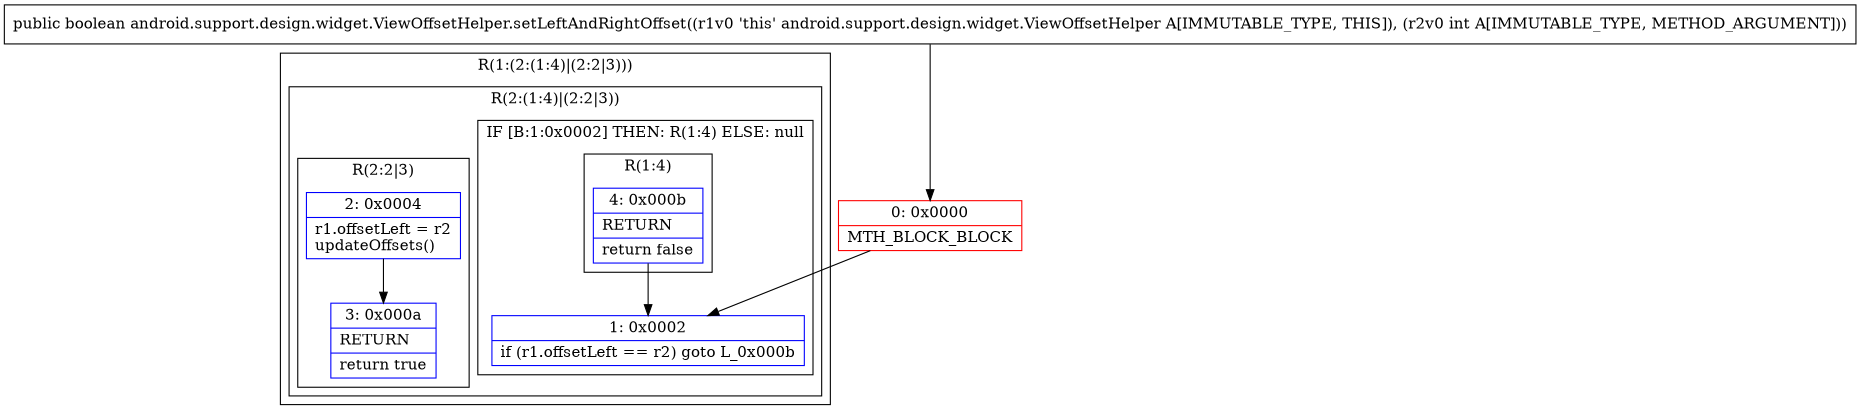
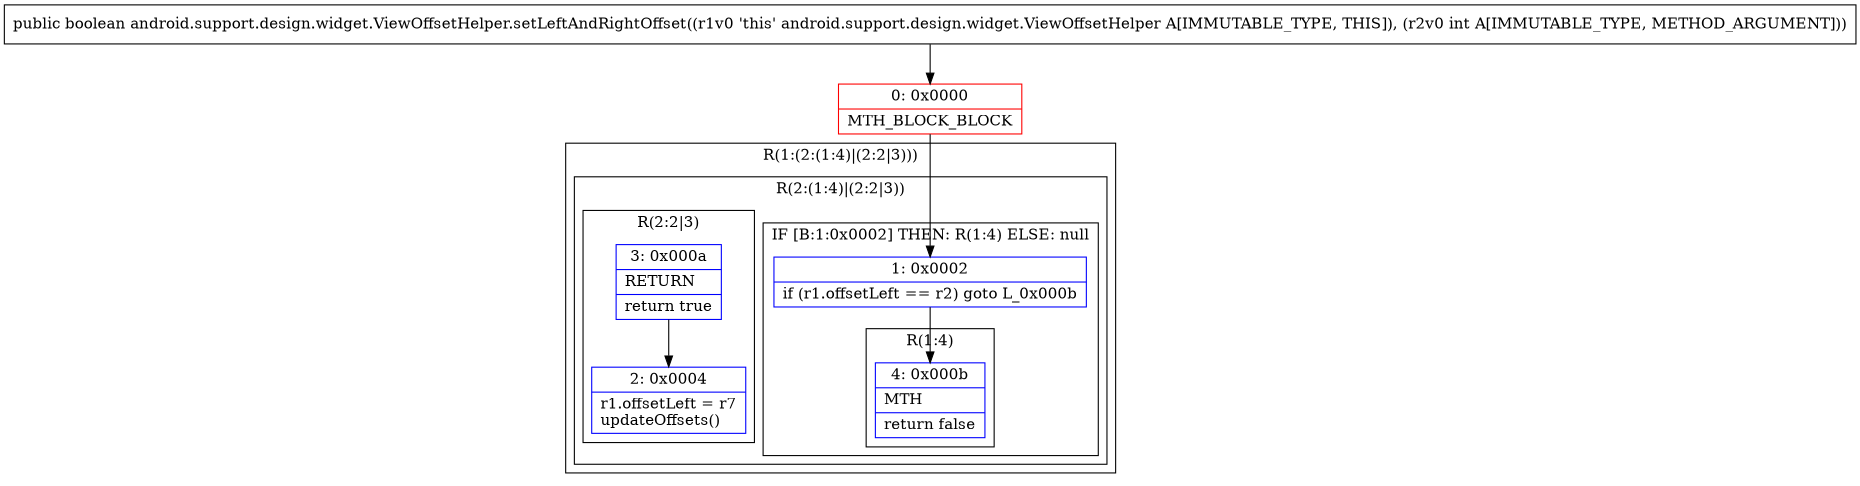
node "4: 0x000b": text "RETURN" -> "MTH"
node "2: 0x0004": text "r1.offsetLeft = r2" -> "r1.offsetLeft = r7"
edge "2: 0x0004" -> "3: 0x000a": reversed
edge "4: 0x000b" -> "1: 0x0002": reversed
